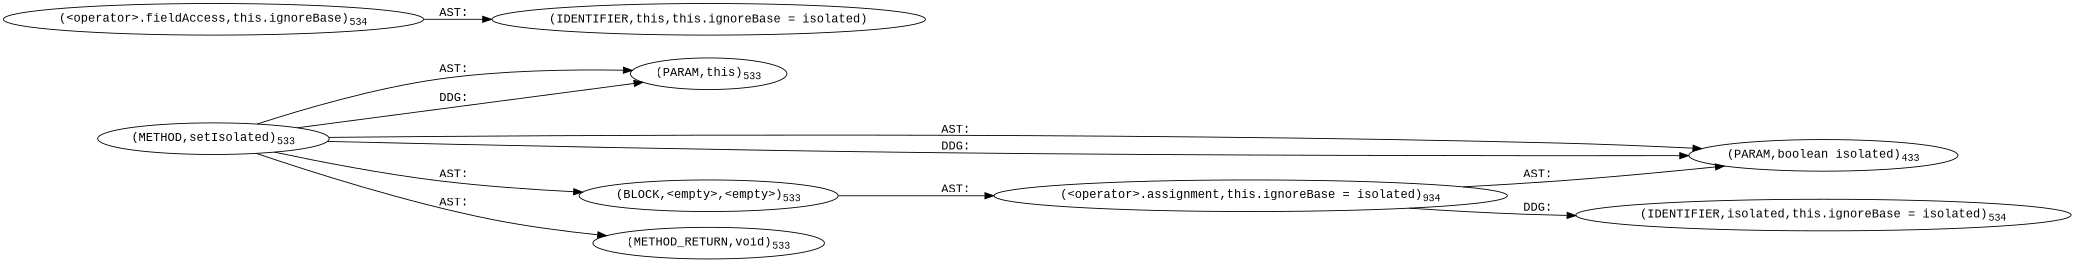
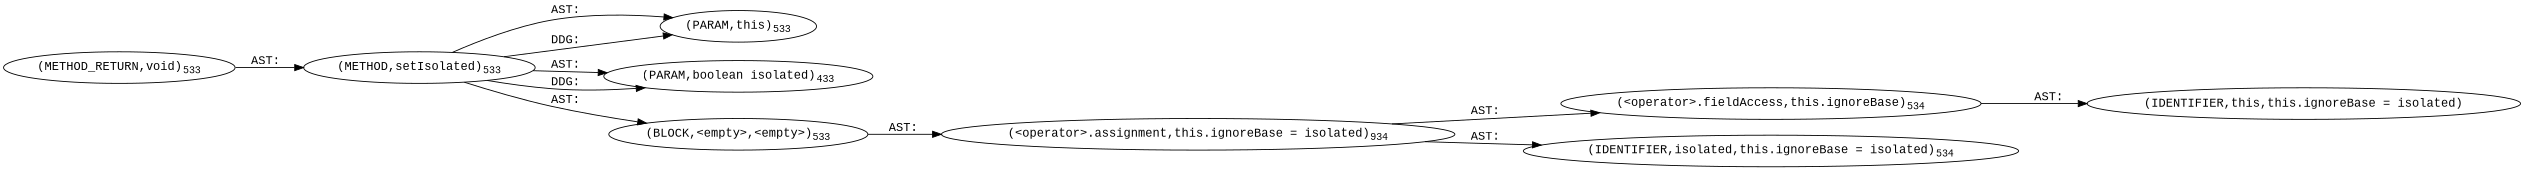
edge "(<operator>.assignment,this.ignoreBase = isolated)" -> "(PARAM,boolean isolated)": now "(<operator>.assignment,this.ignoreBase = isolated)" -> "(<operator>.fieldAccess,this.ignoreBase)"
edge "(METHOD,setIsolated)" -> "(METHOD_RETURN,void)": reversed
edge "(<operator>.assignment,this.ignoreBase = isolated)" -> "(IDENTIFIER,isolated,this.ignoreBase = isolated)": label "DDG: " -> "AST: "
